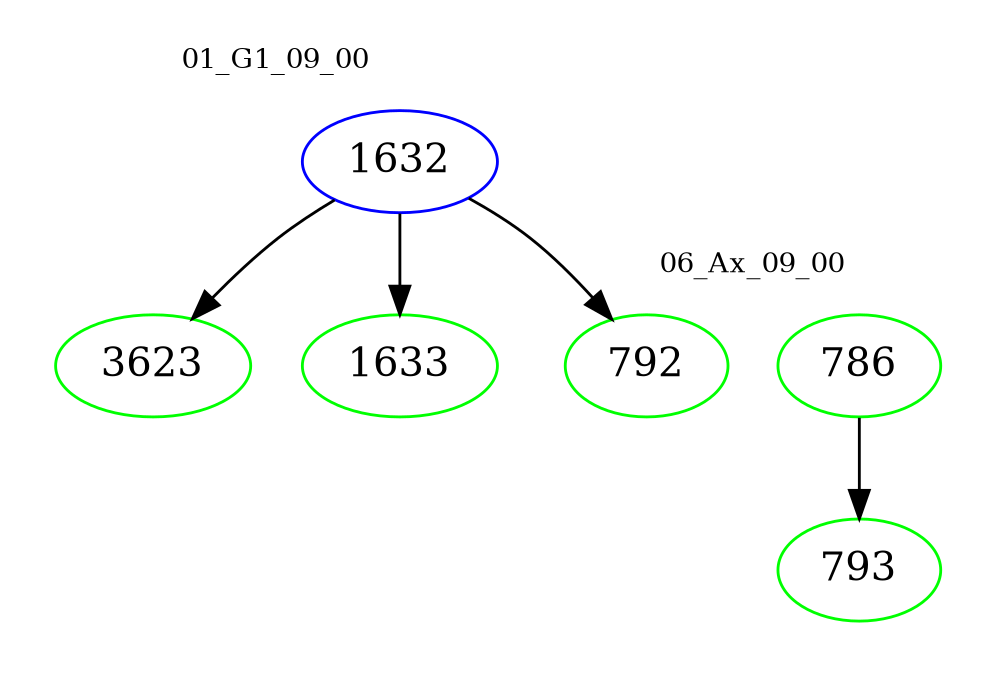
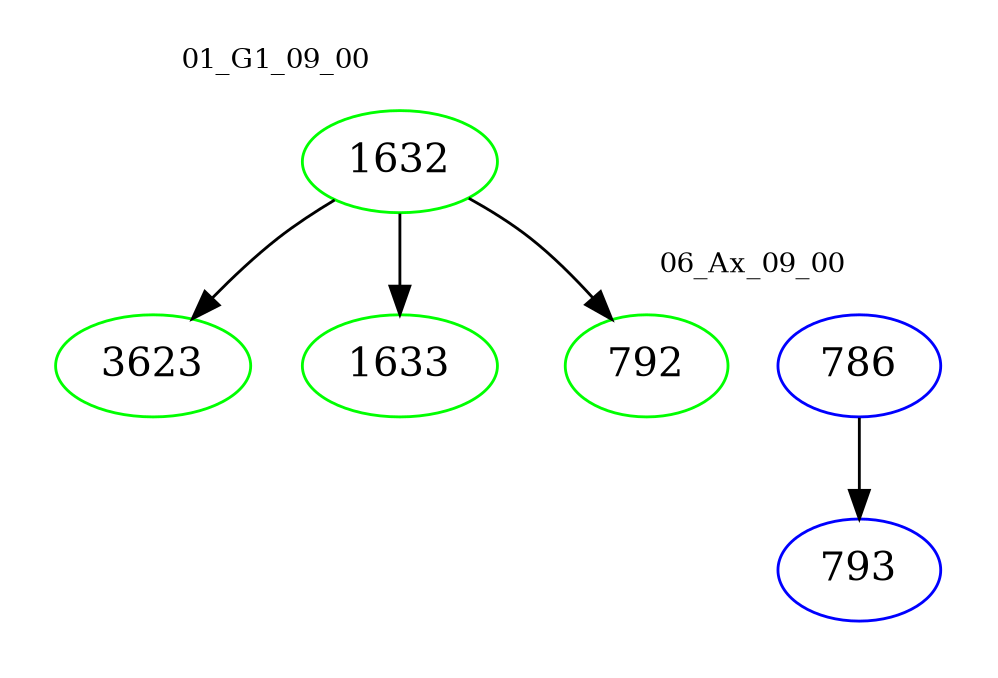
node "1632": color blue -> green
node "786": color green -> blue
node "793": color green -> blue
